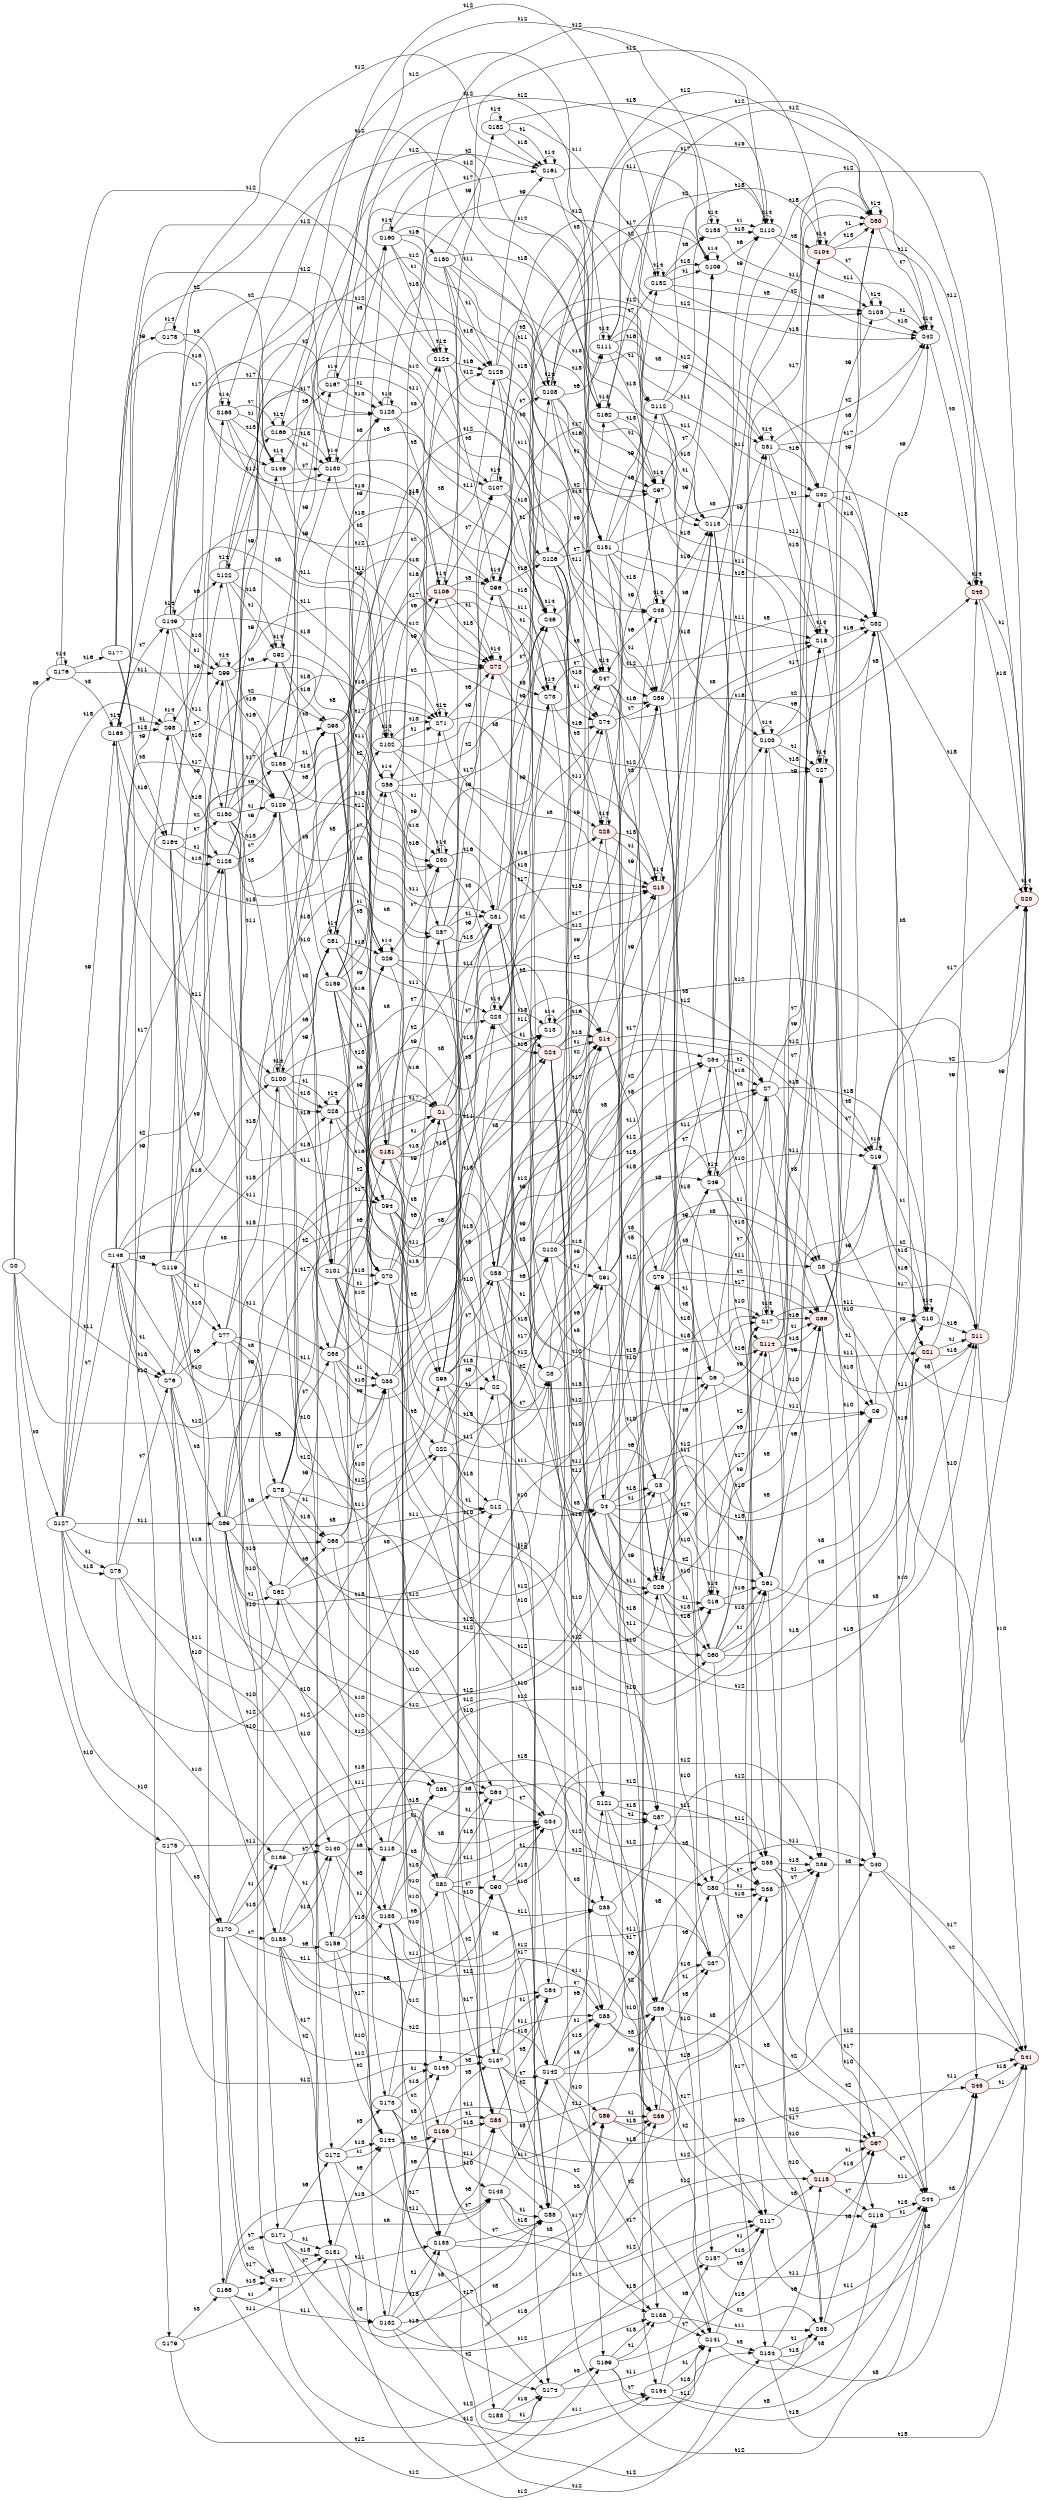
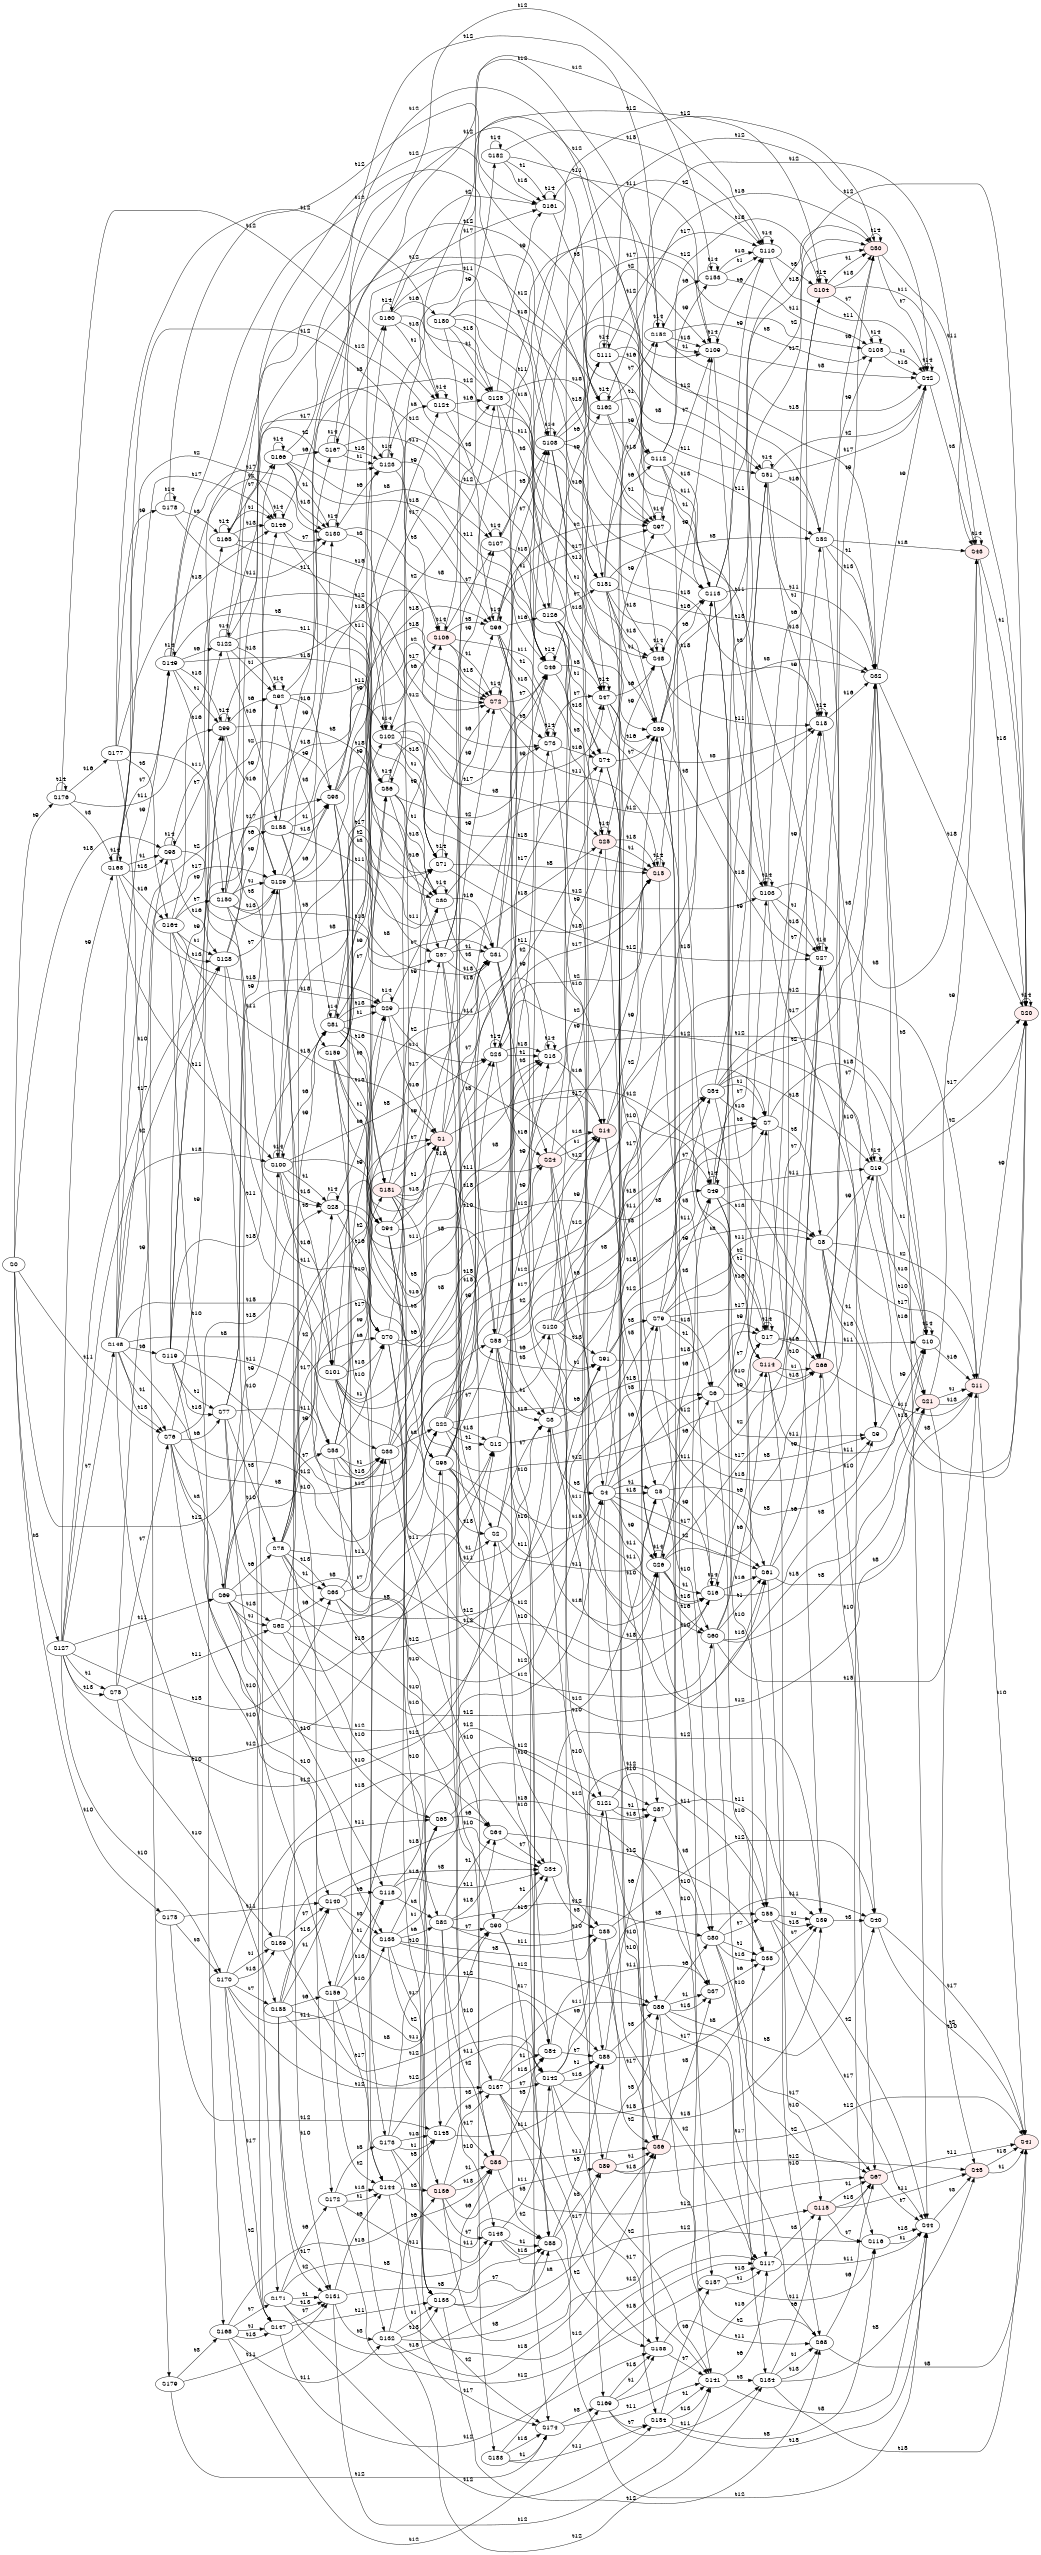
edge "S109" -> "S103": added, label "t3"
